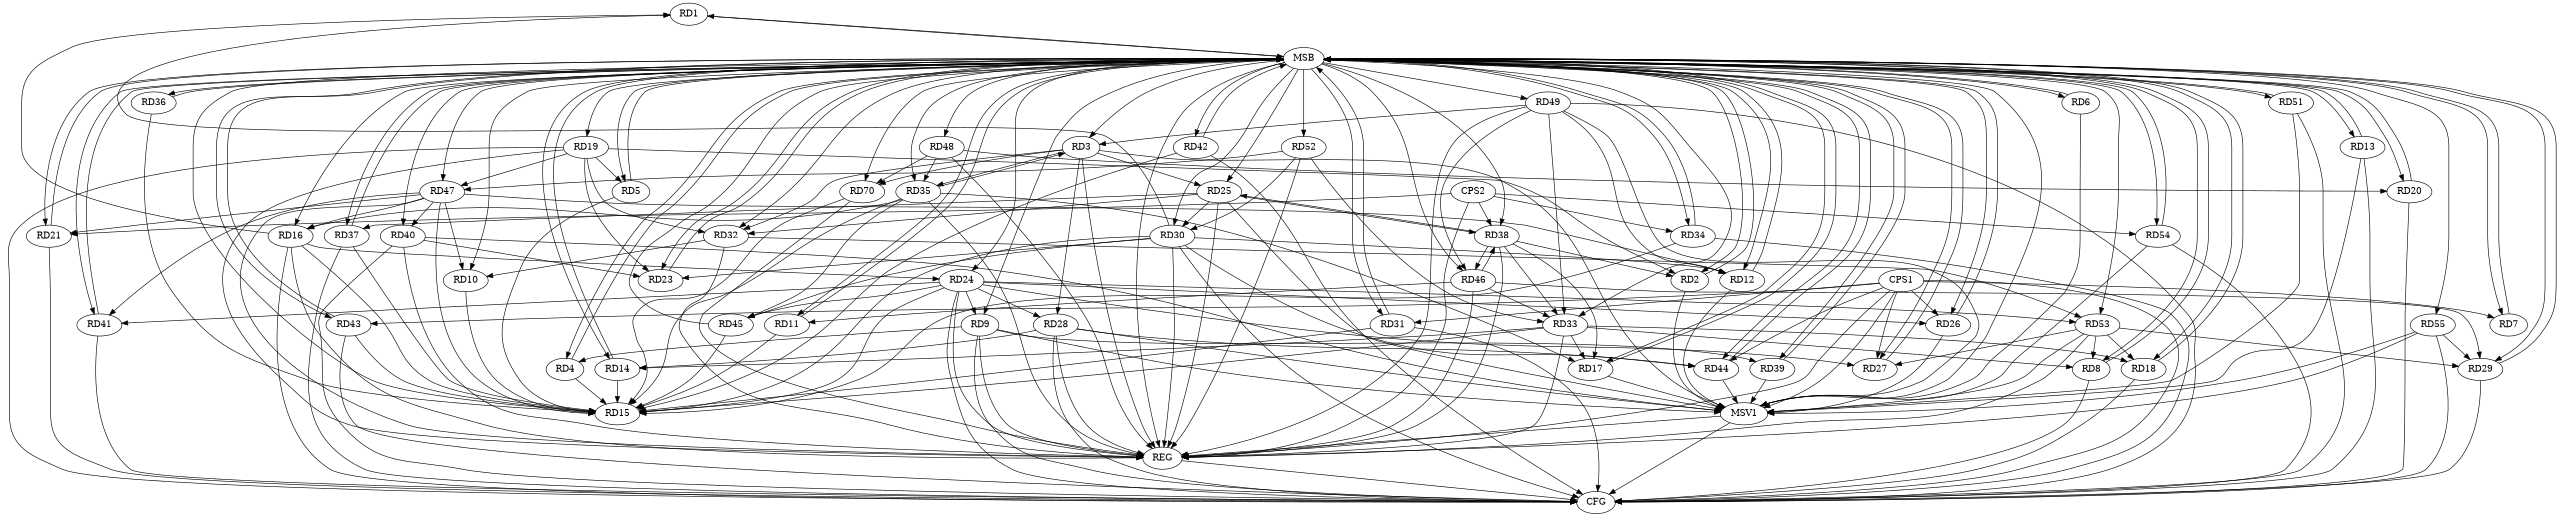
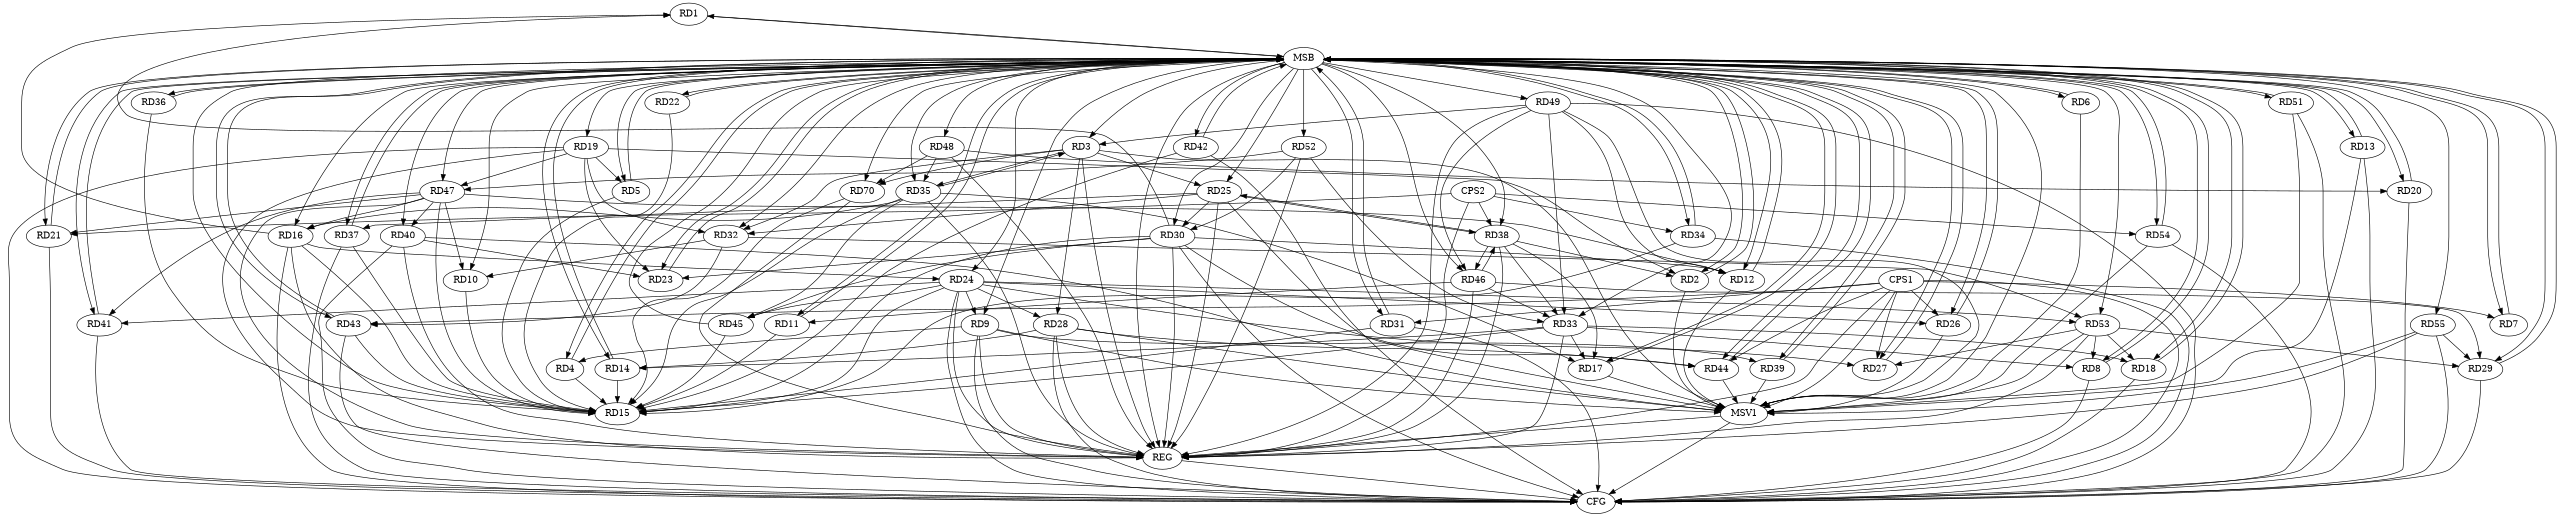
node "RD22": added
edge "RD32" -> "REG": now "RD32" -> "RD43"
